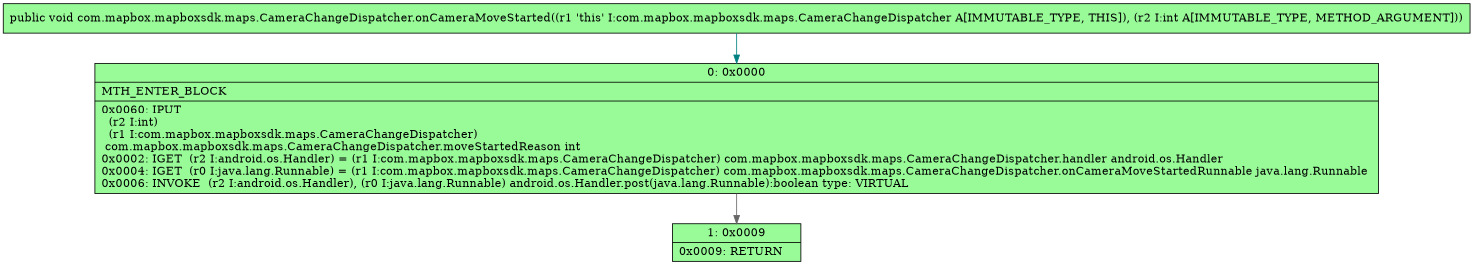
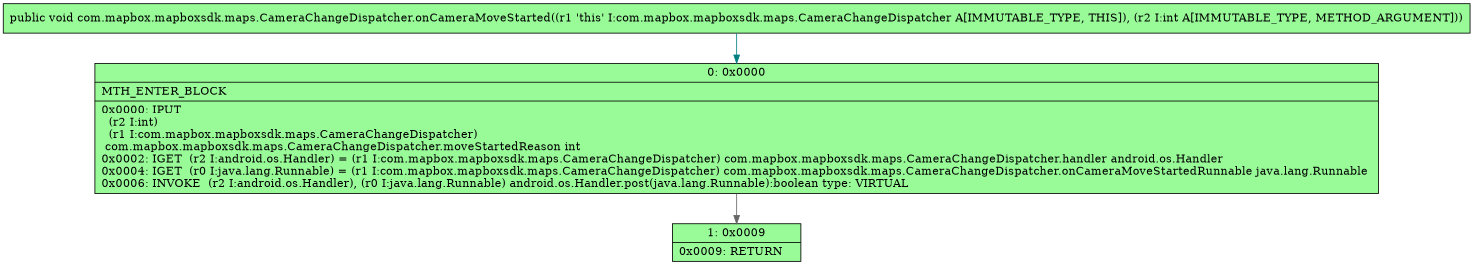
node "0: 0x0000": text "0x0060: IPUT" -> "0x0000: IPUT"
